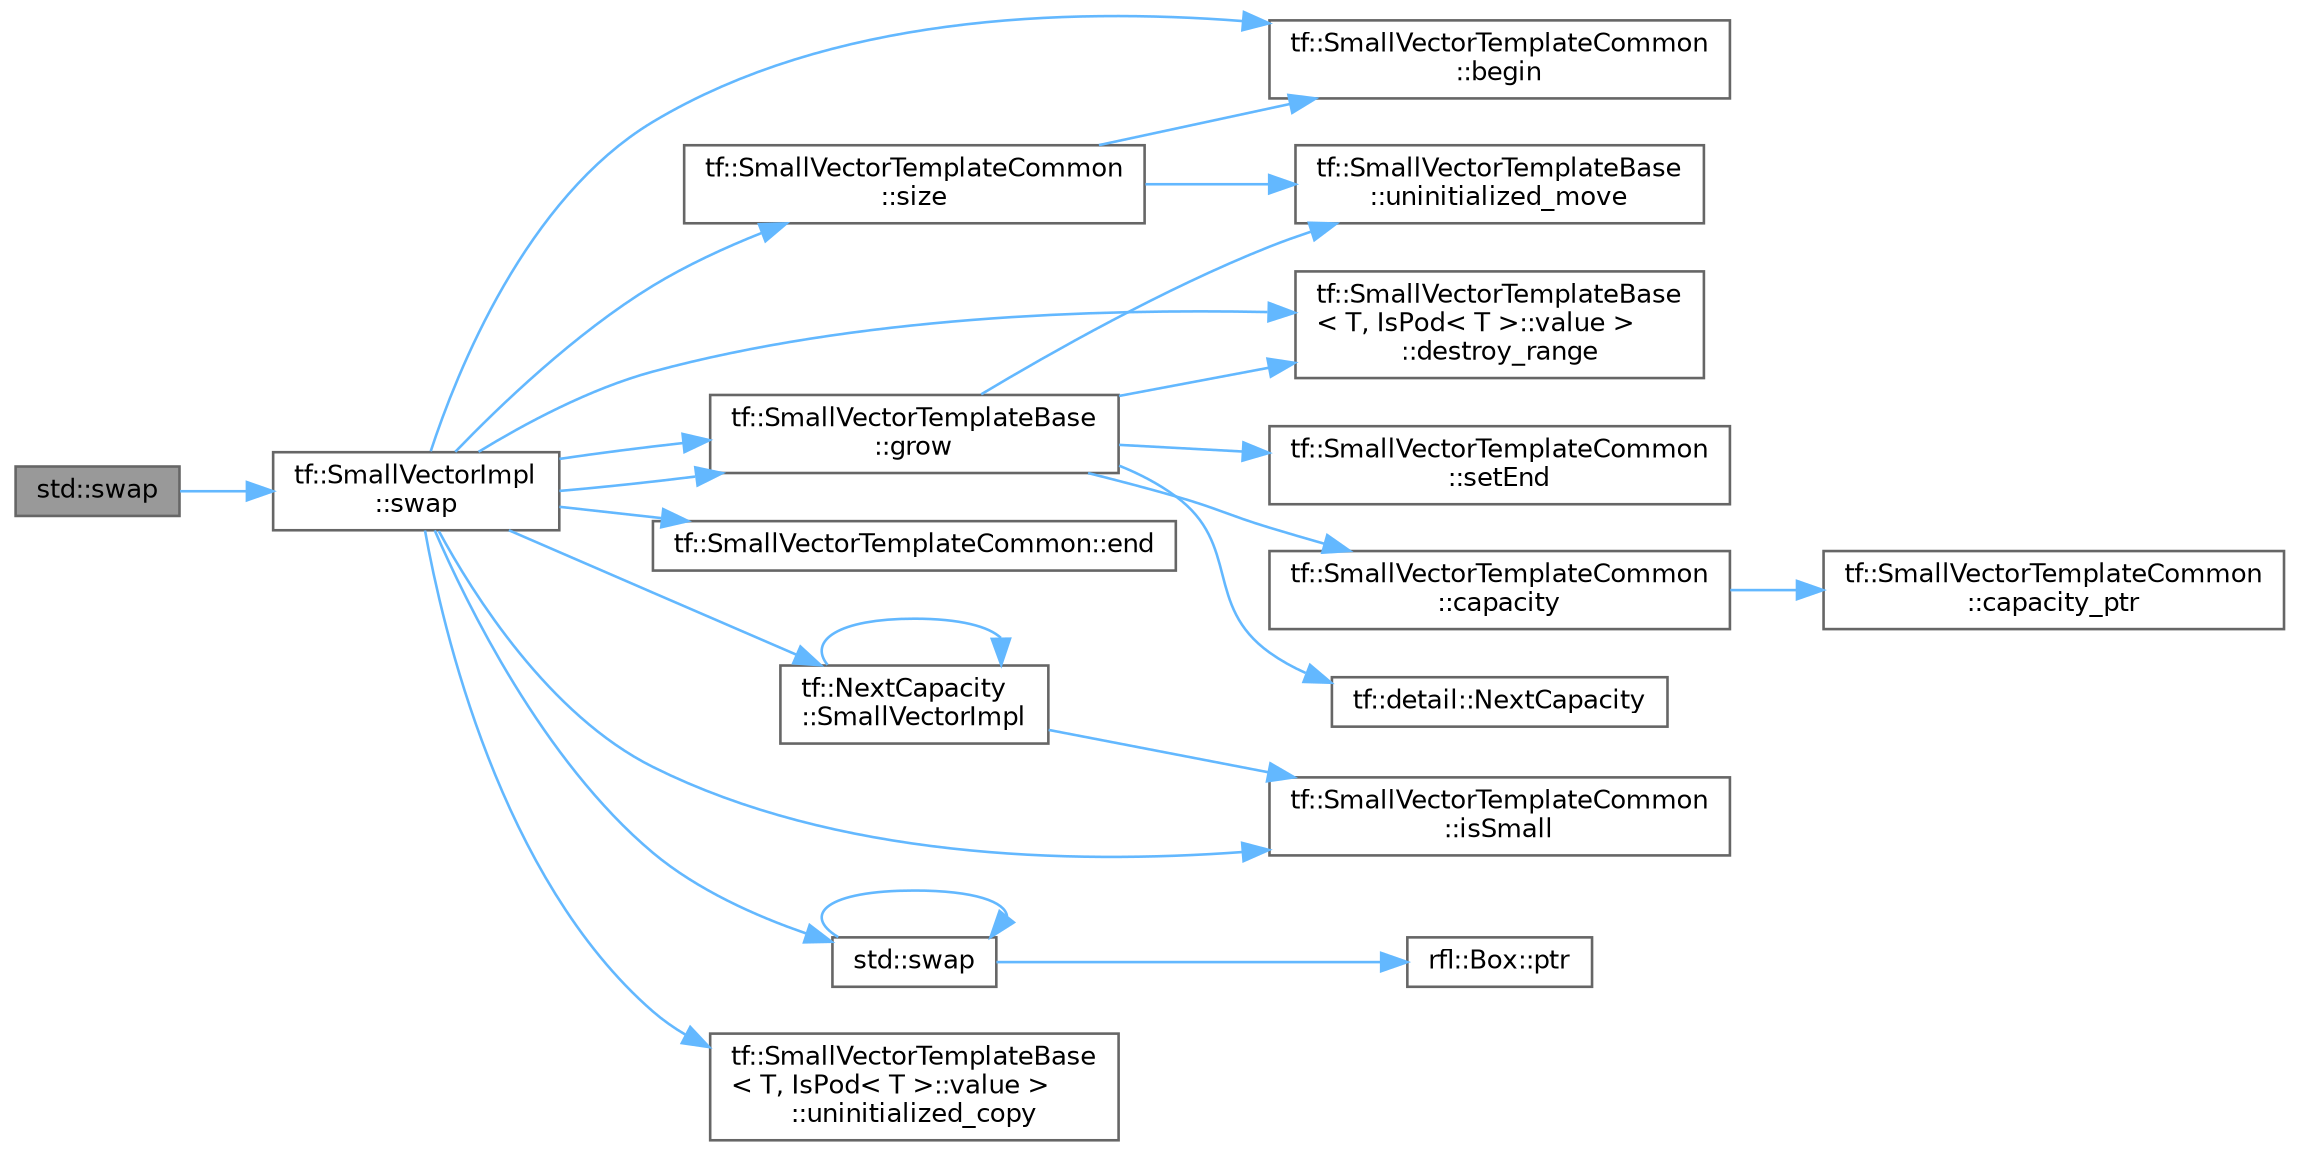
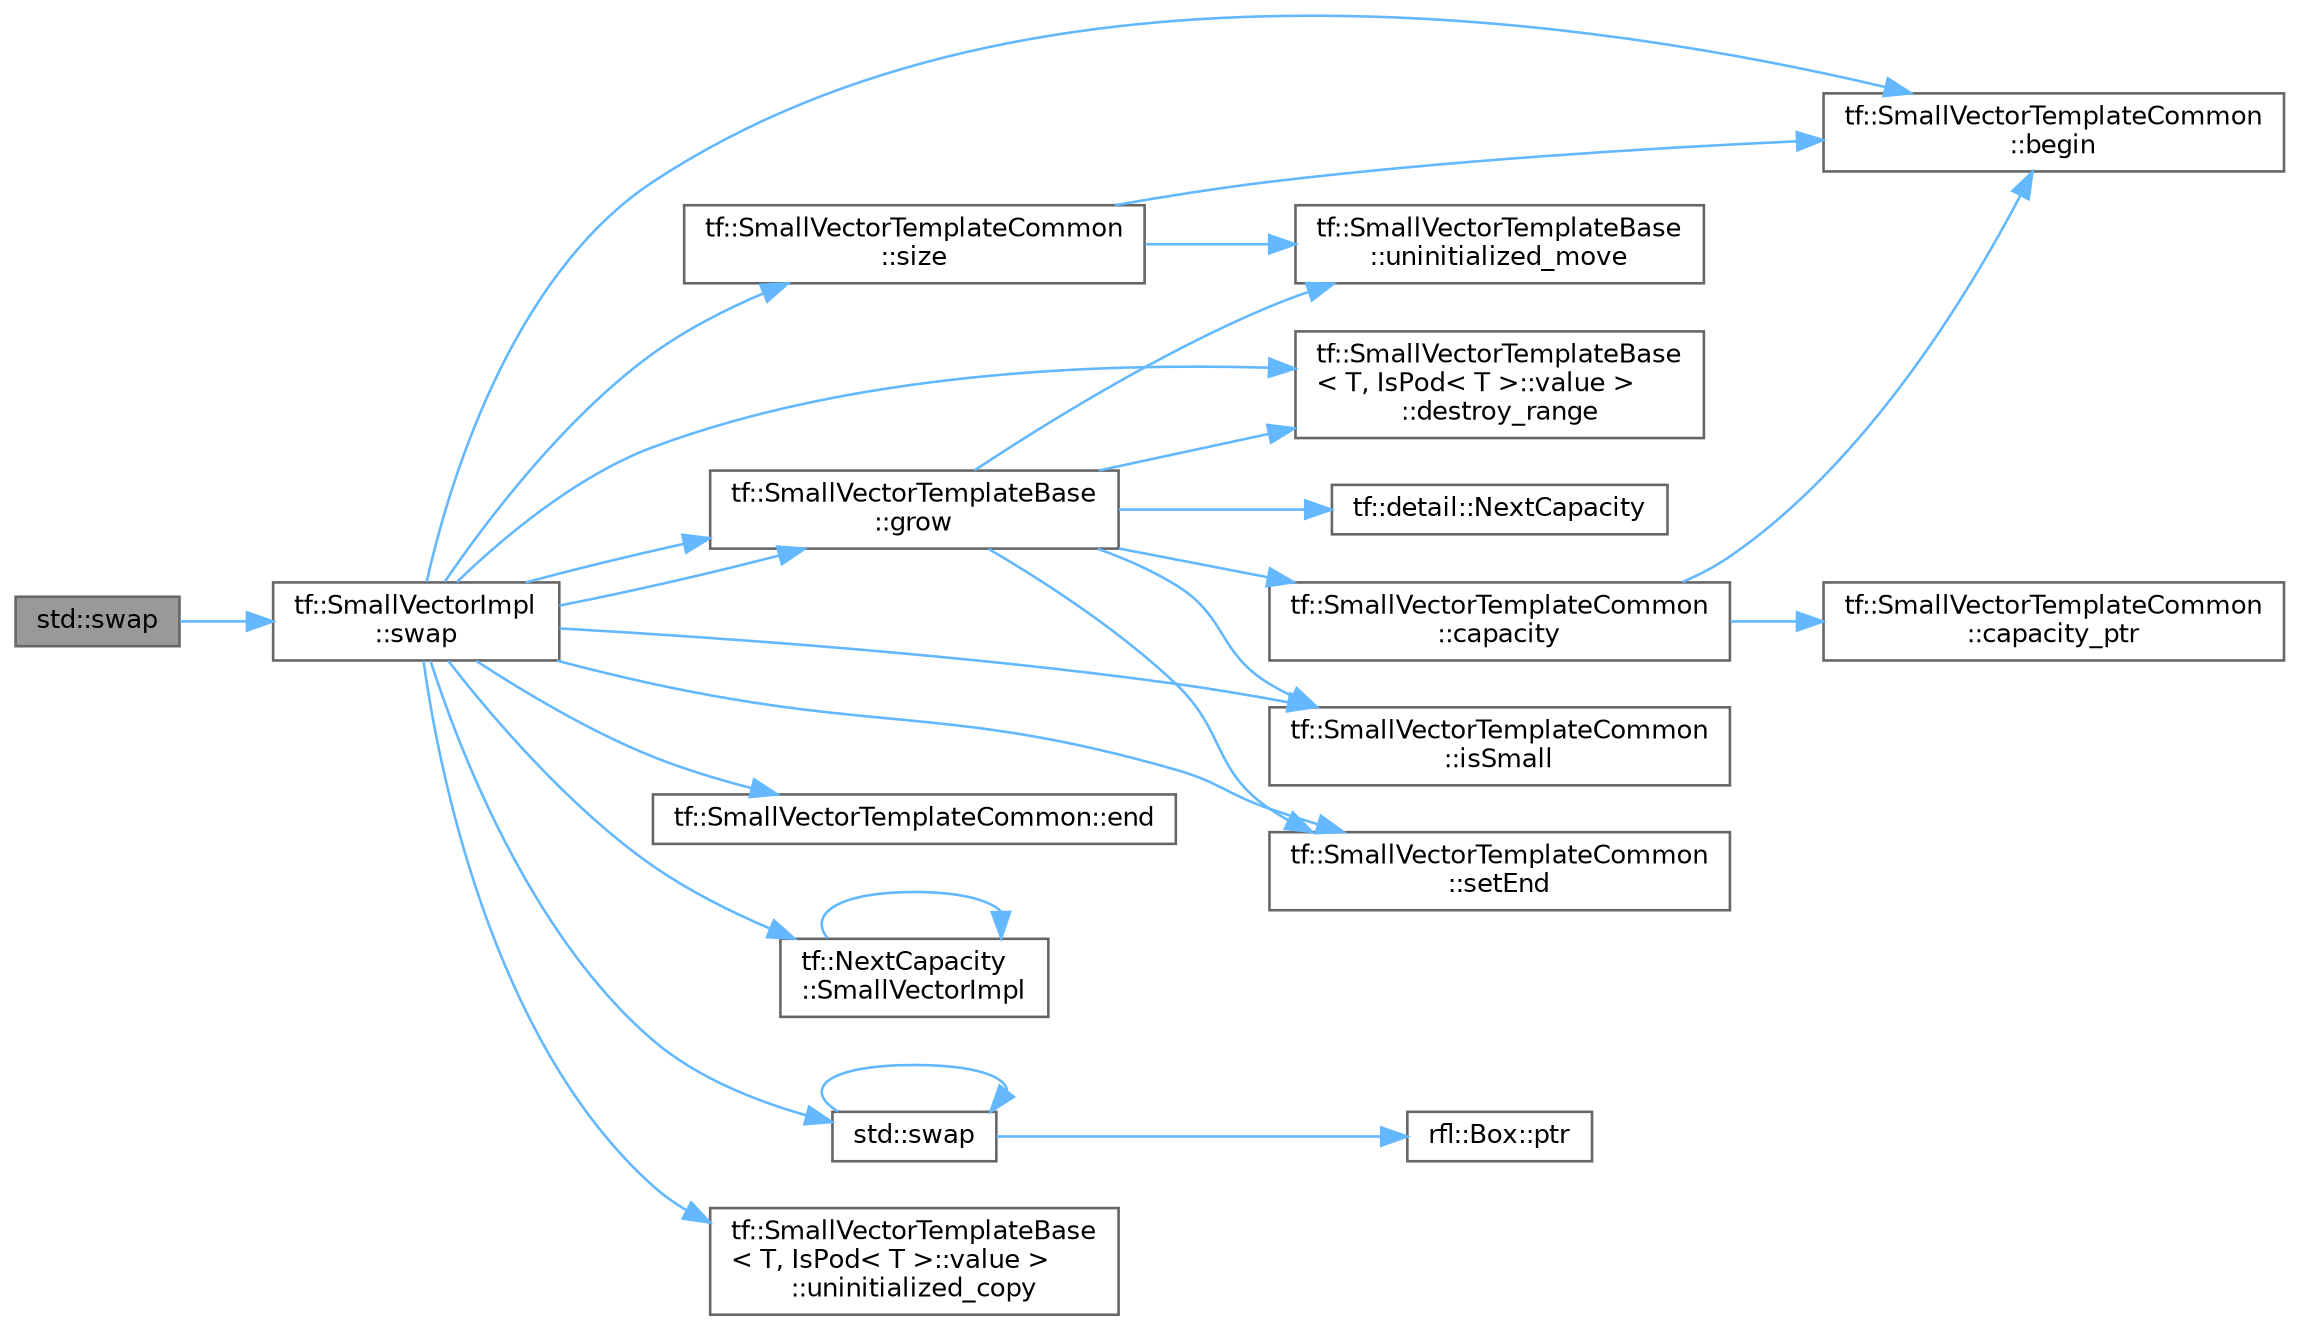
edge "tf::SmallVectorTemplateCommon ::capacity" -> "tf::SmallVectorTemplateCommon ::begin": added
edge "tf::SmallVectorImpl ::swap" -> "tf::SmallVectorTemplateCommon ::setEnd": added
edge "tf::NextCapacity ::SmallVectorImpl" -> "tf::SmallVectorTemplateCommon ::isSmall": now "tf::SmallVectorTemplateBase ::grow" -> "tf::SmallVectorTemplateCommon ::isSmall"
